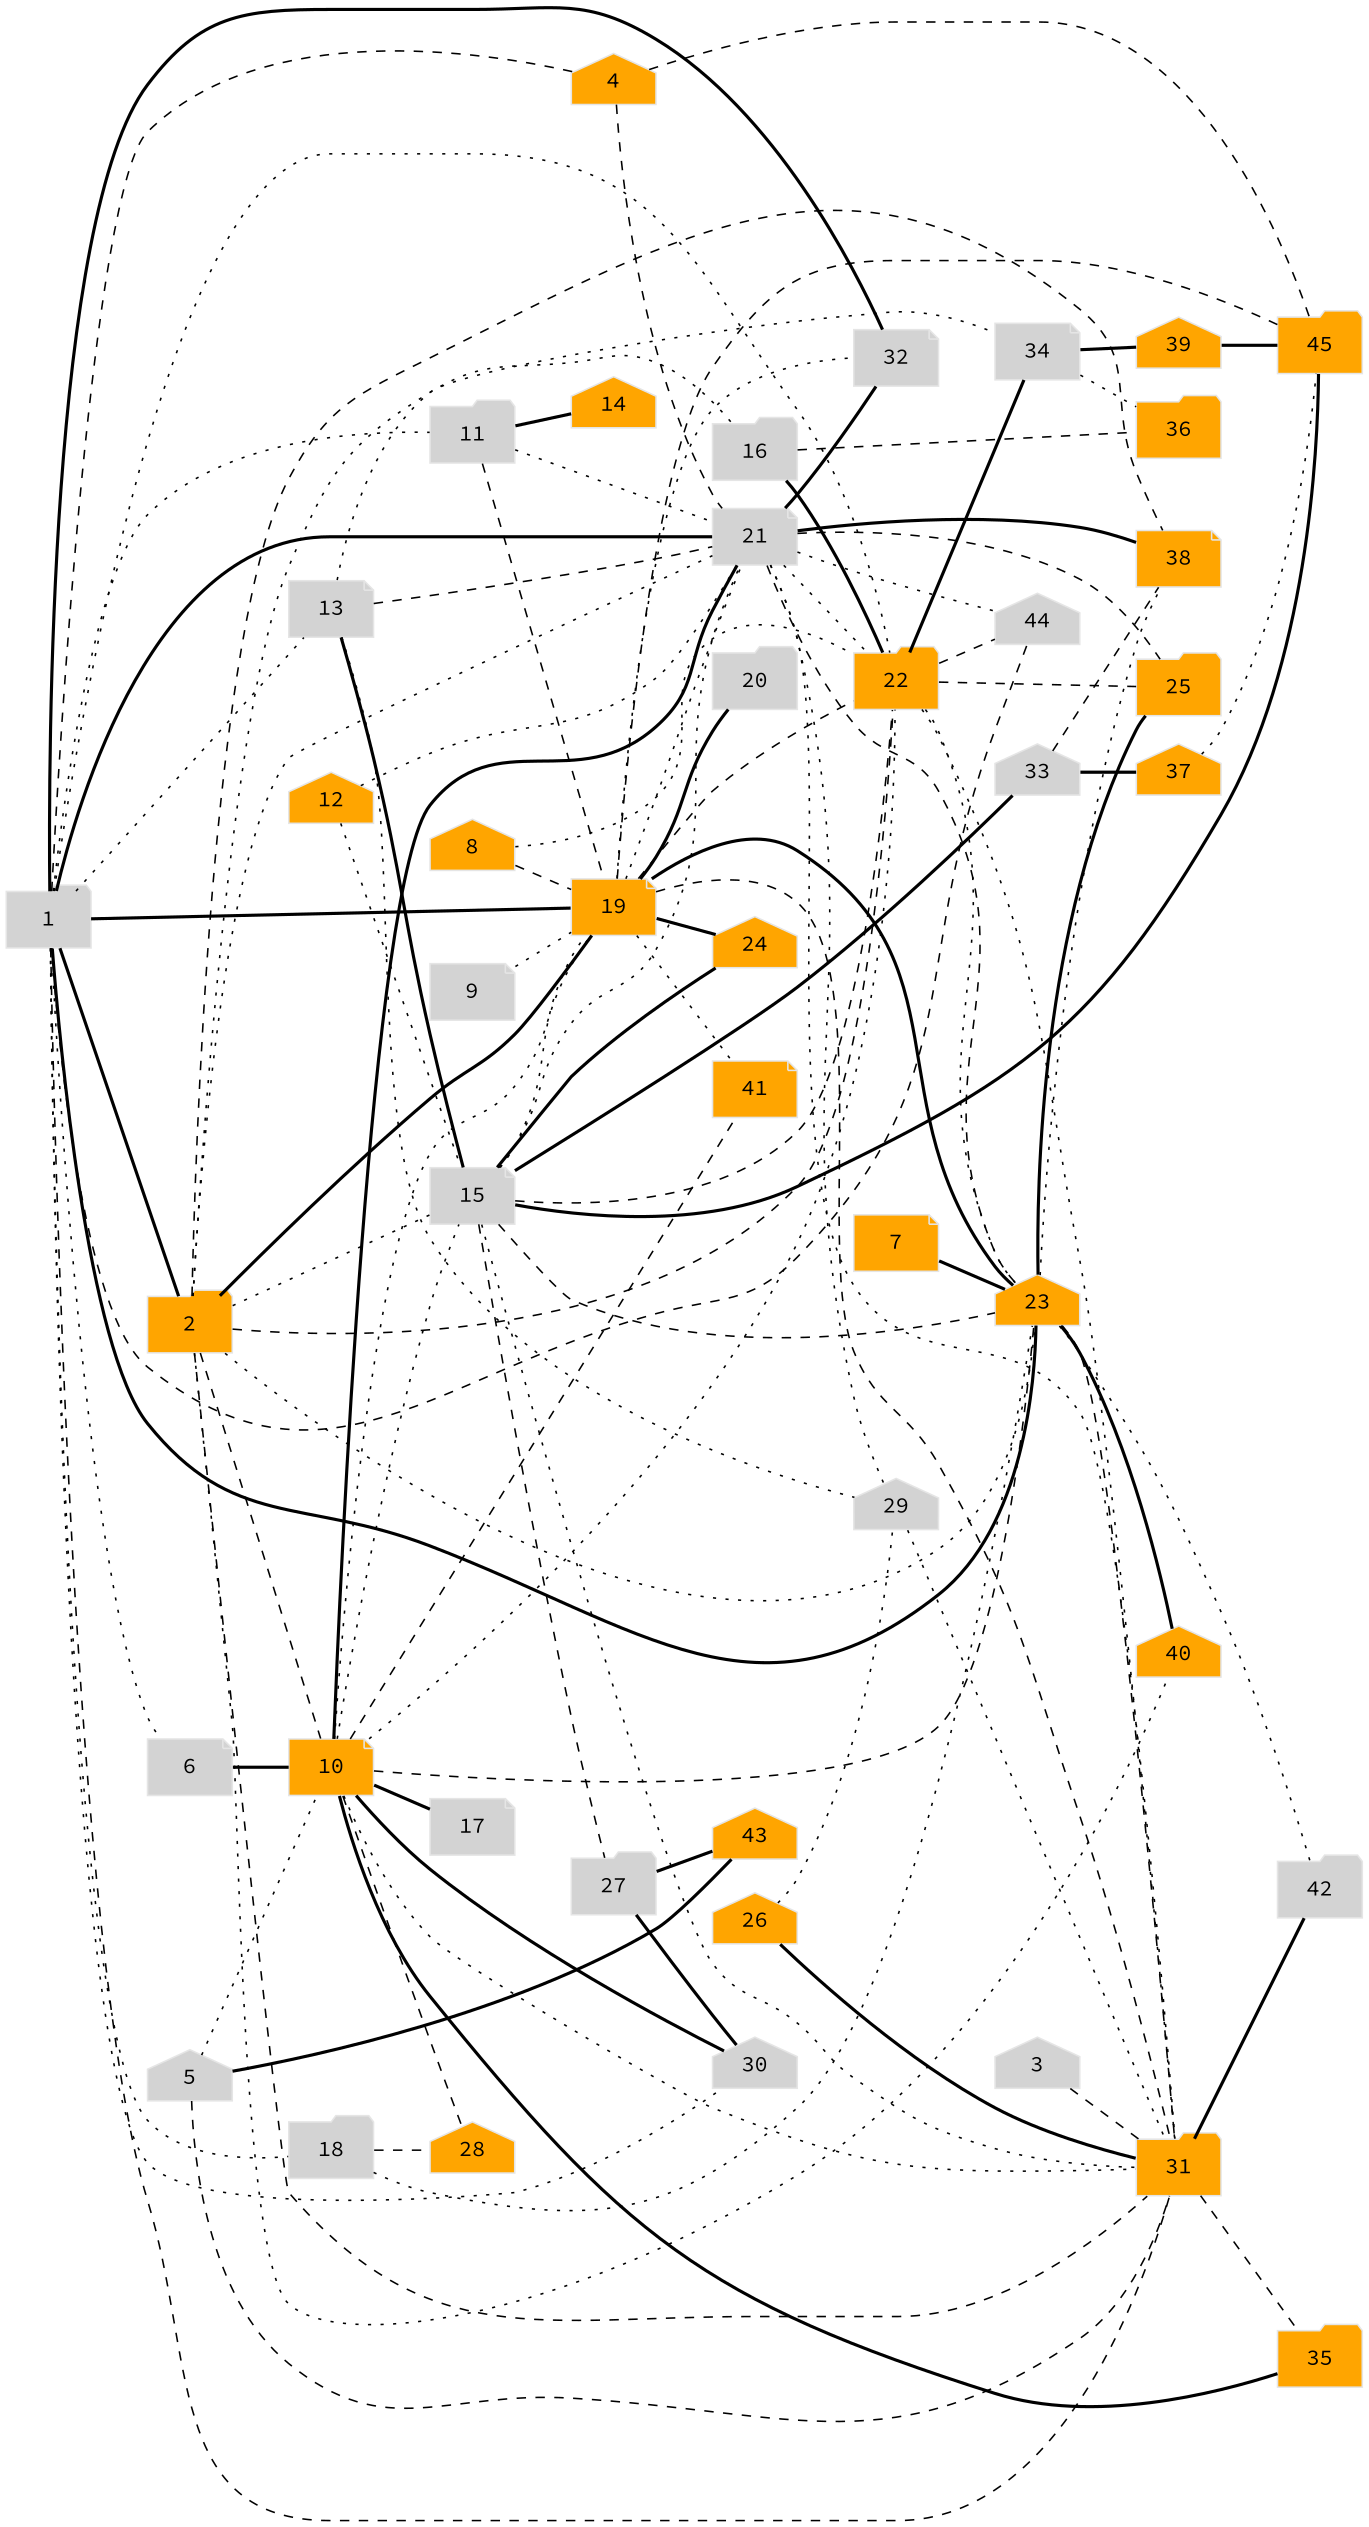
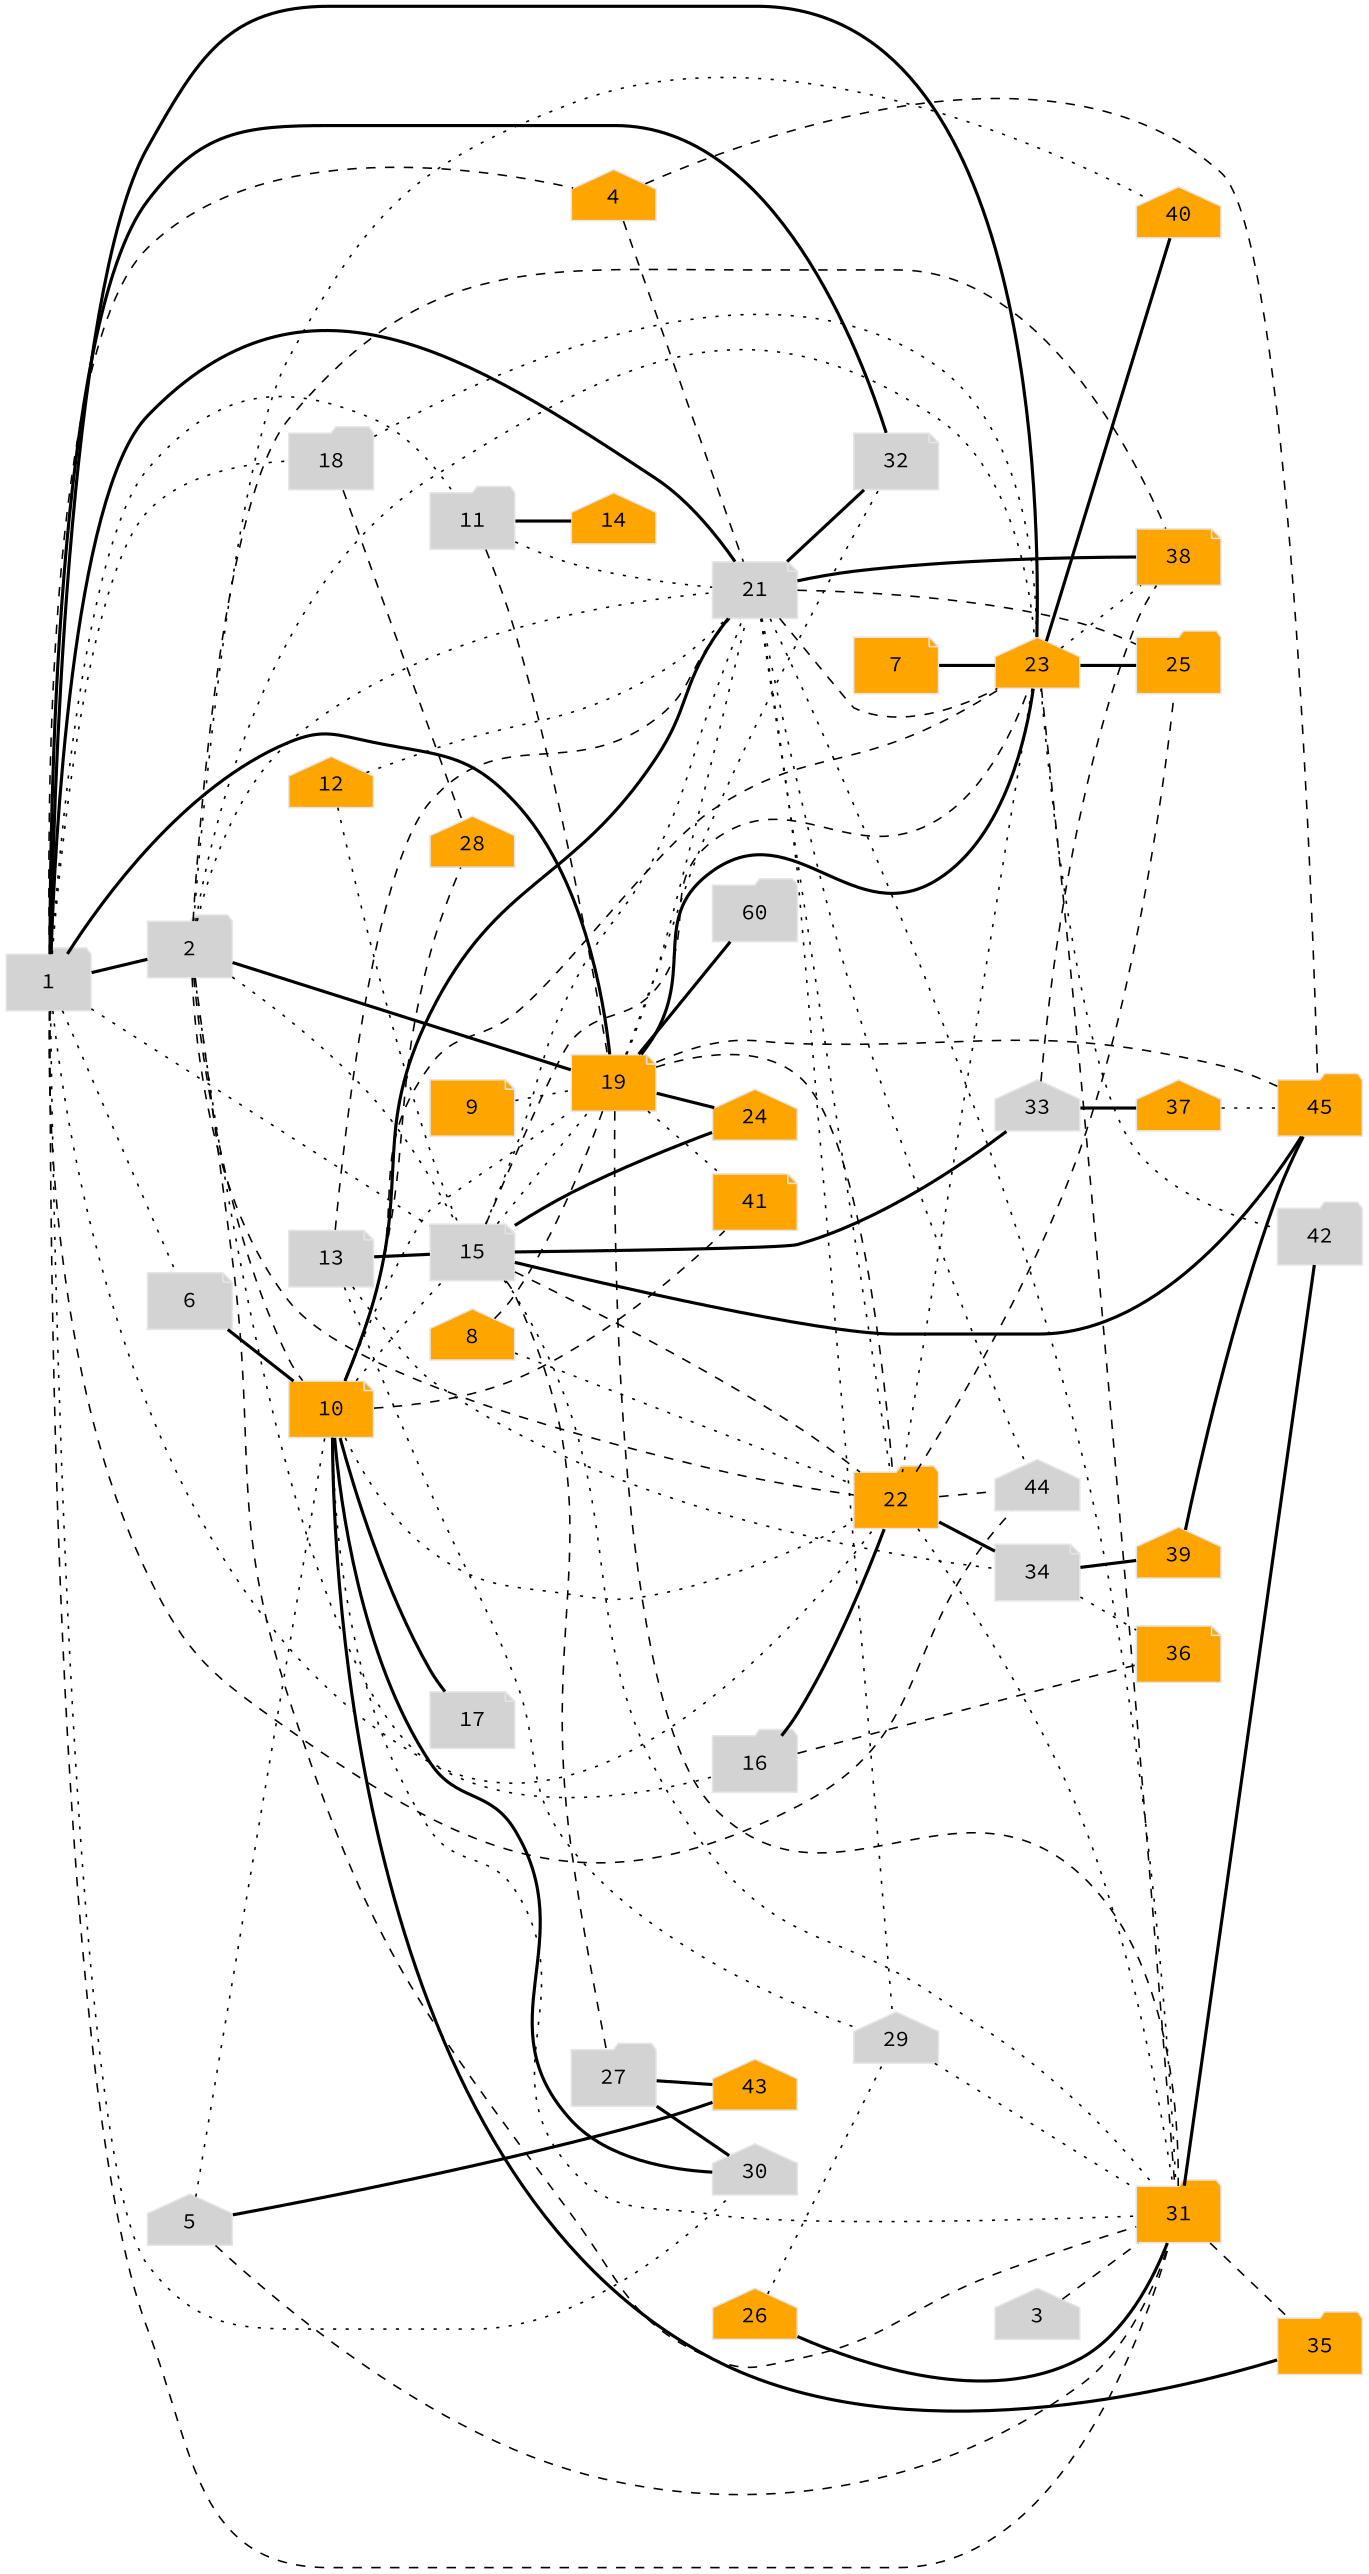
node "36": shape folder -> note
node "20": label "20" -> "60"
edge "13" -- "1": now "15" -- "1"
node "9": fillcolor lightgrey -> orange
node "2": fillcolor orange -> lightgrey
